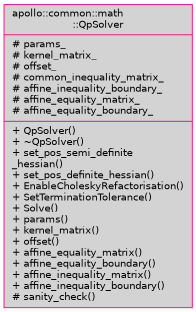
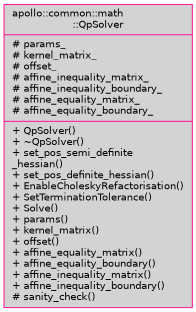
node "apollo::common::math": text "# common_inequality_matrix_" -> "# affine_inequality_matrix_"
